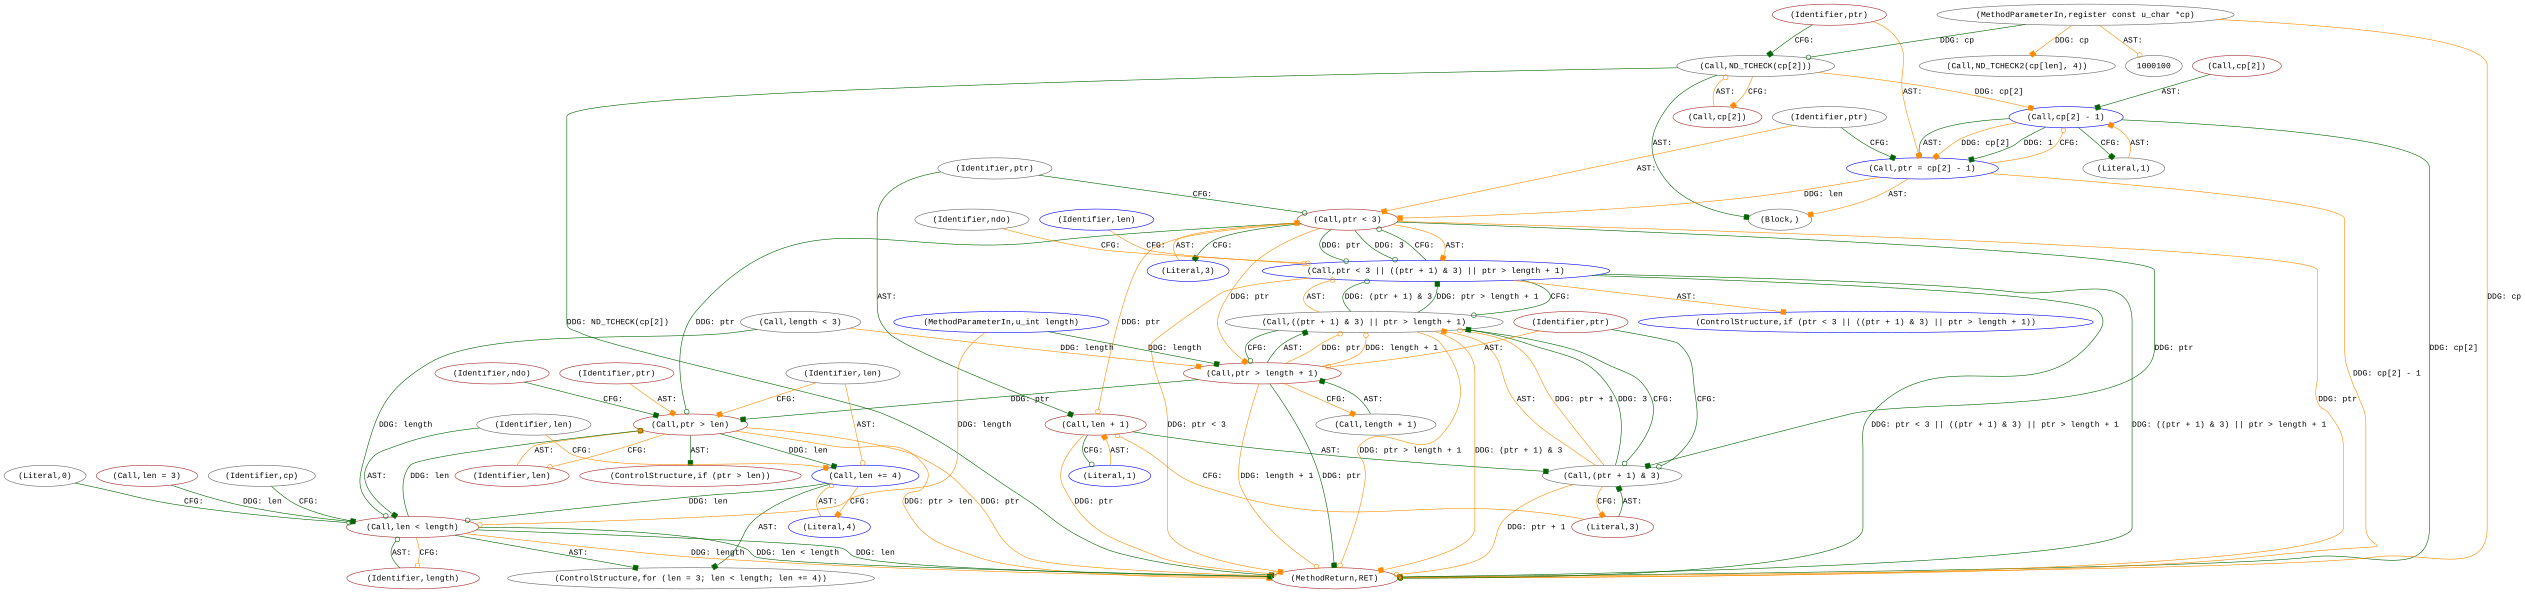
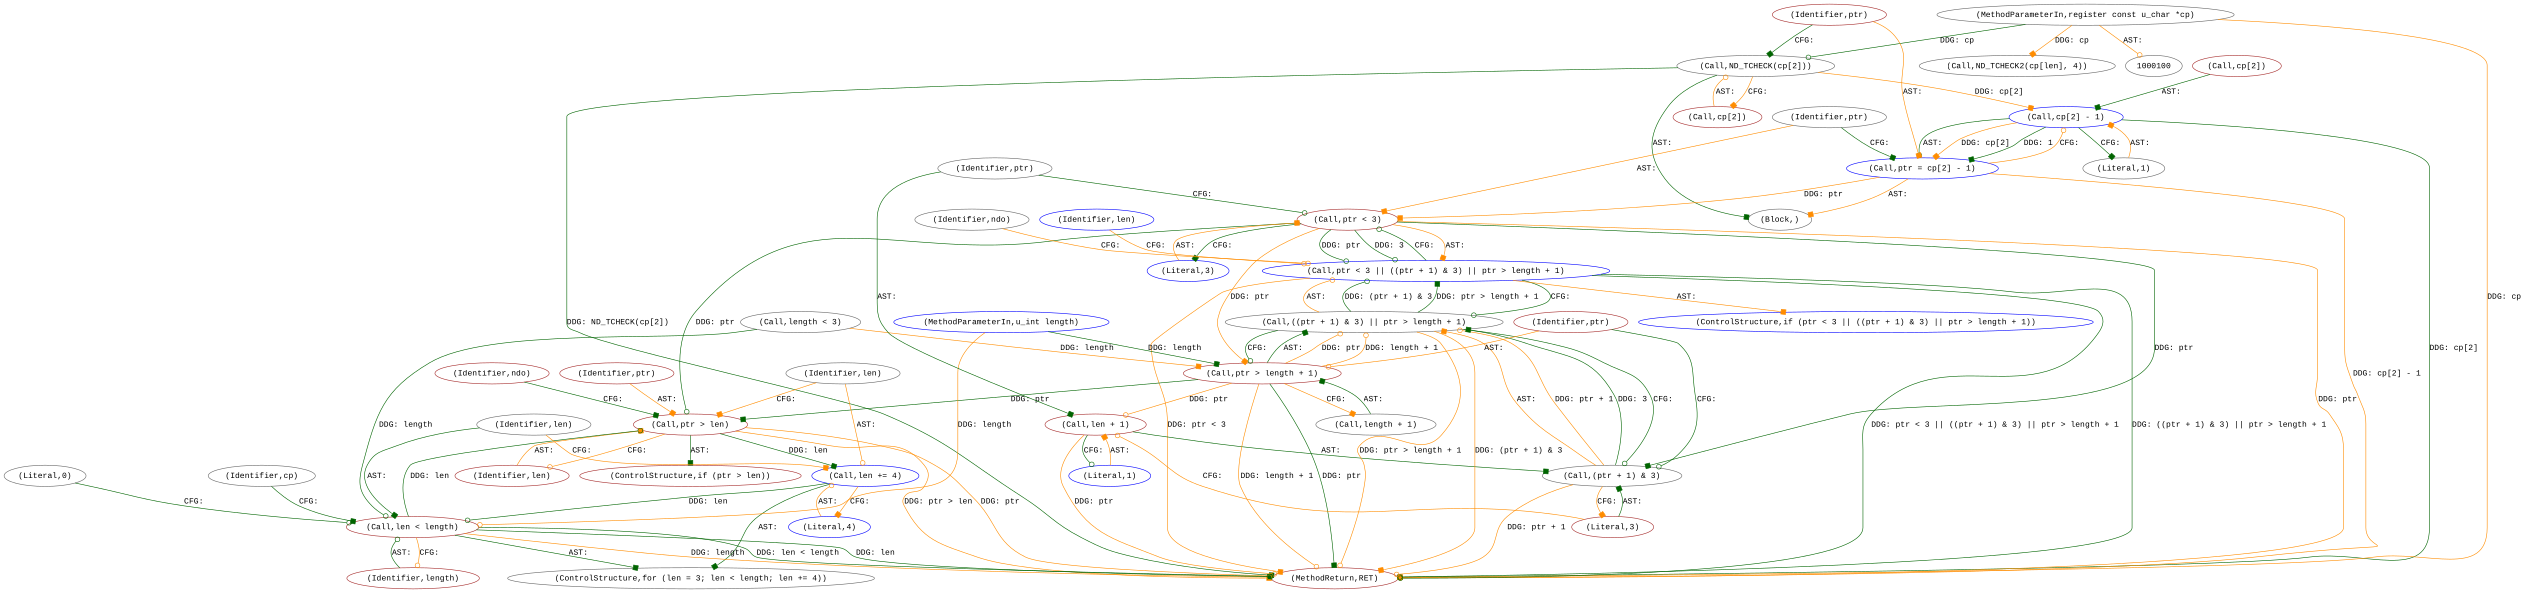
edge "(Call,ptr = cp[2] - 1)" -> "(Call,ptr < 3)": label "DDG: len" -> "DDG: ptr"
edge "(Call,ptr < 3)" -> "(Call,len + 1)": now "(Call,ptr > length + 1)" -> "(Call,len + 1)"
node "(Call,len = 3)": removed
